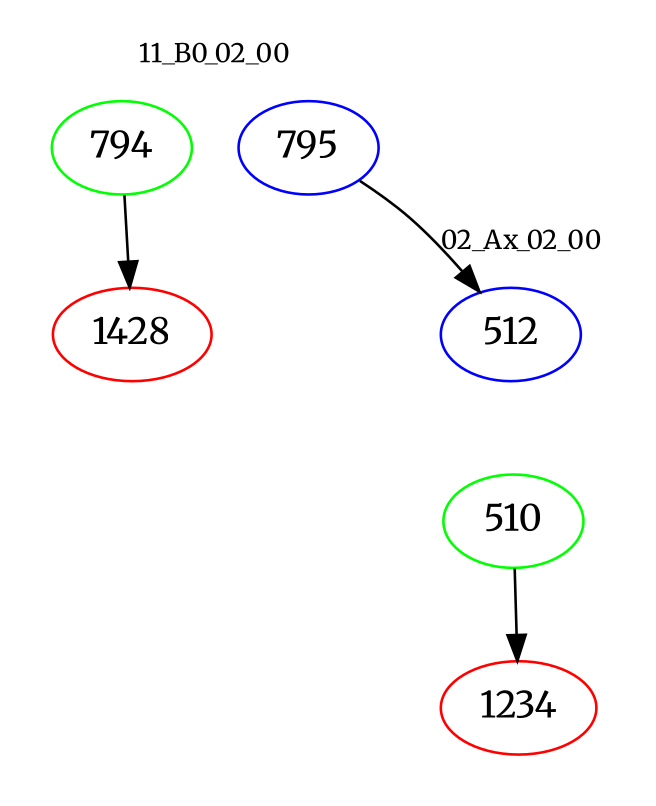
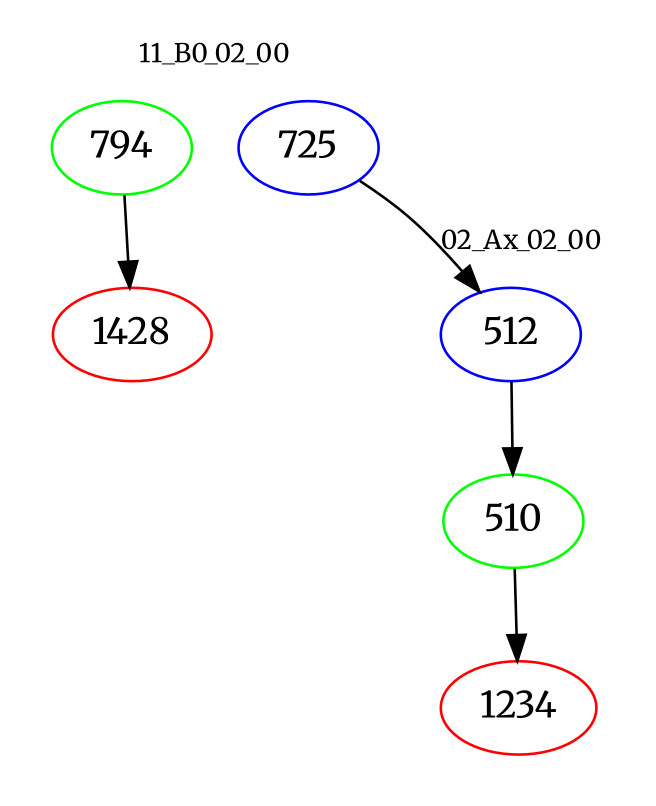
node "795": label "795" -> "725"
edge "512" -> "510": added
